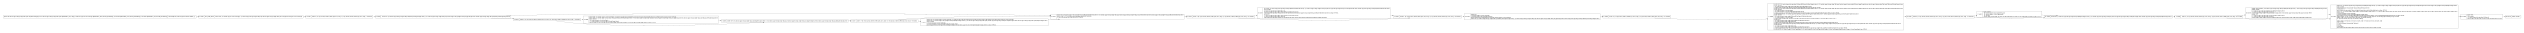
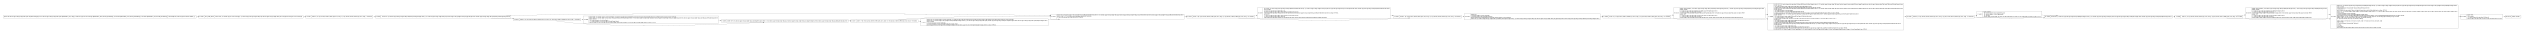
node "14: 0x002e": added
